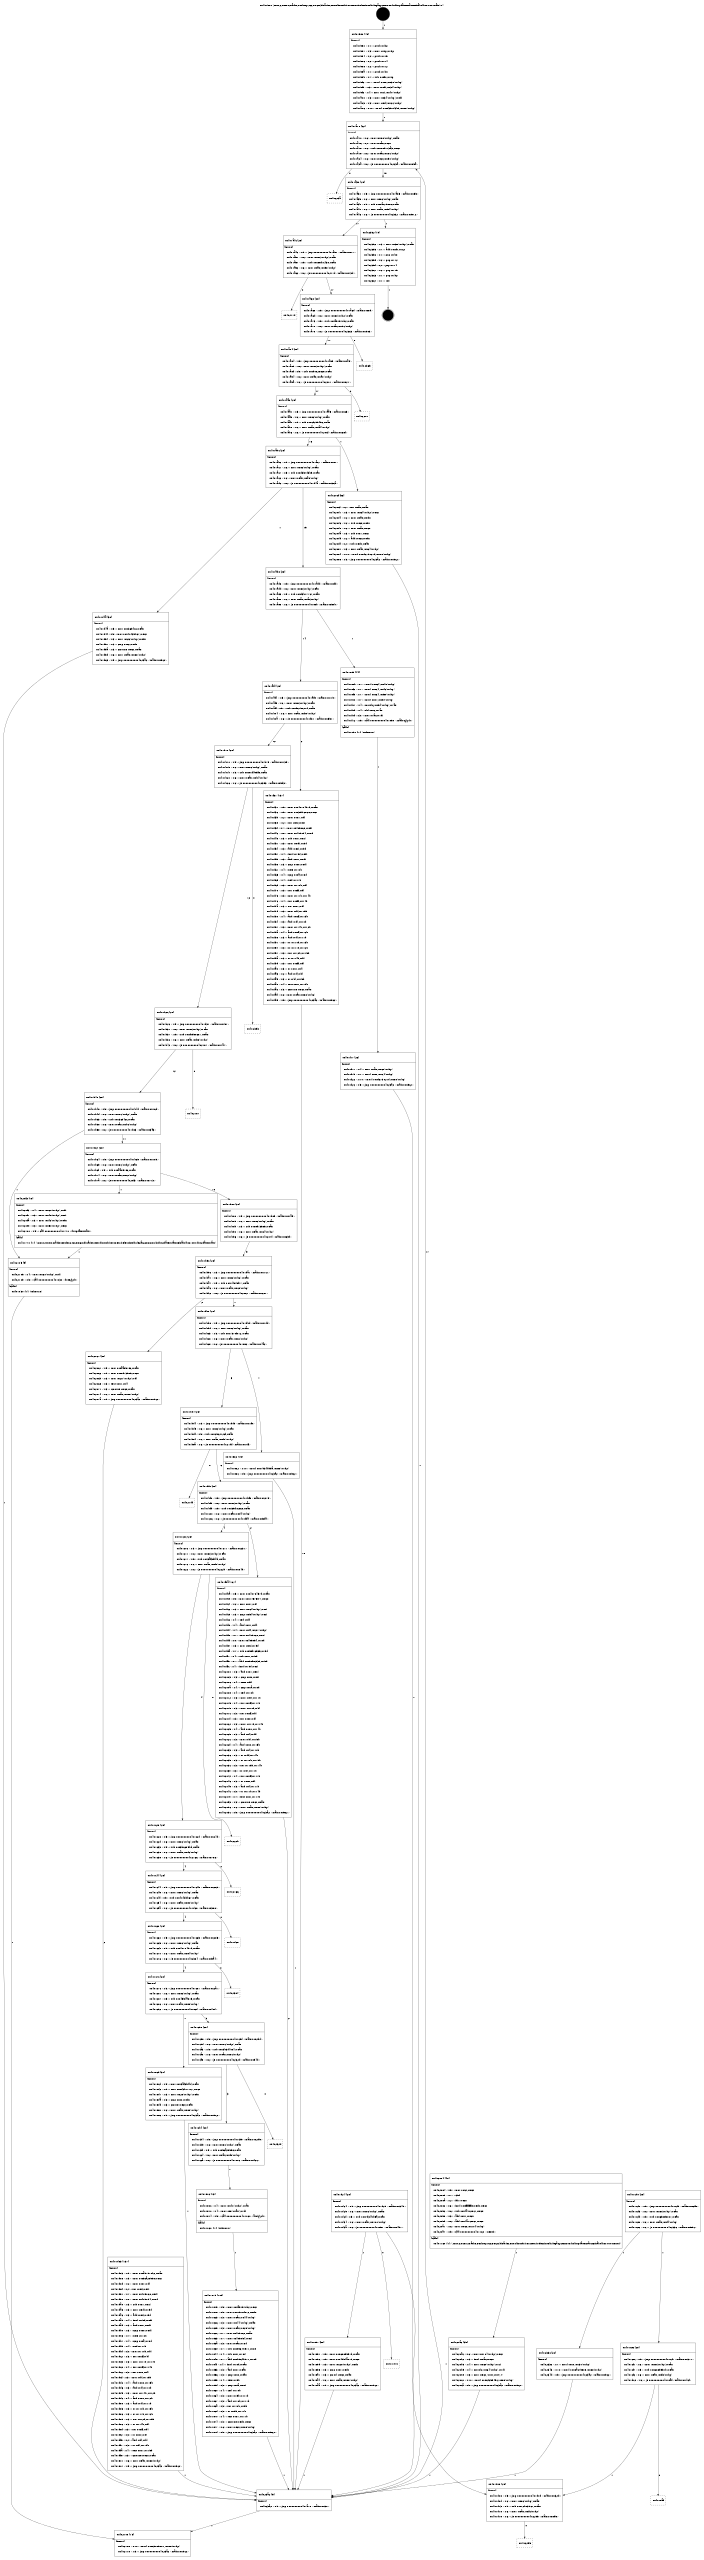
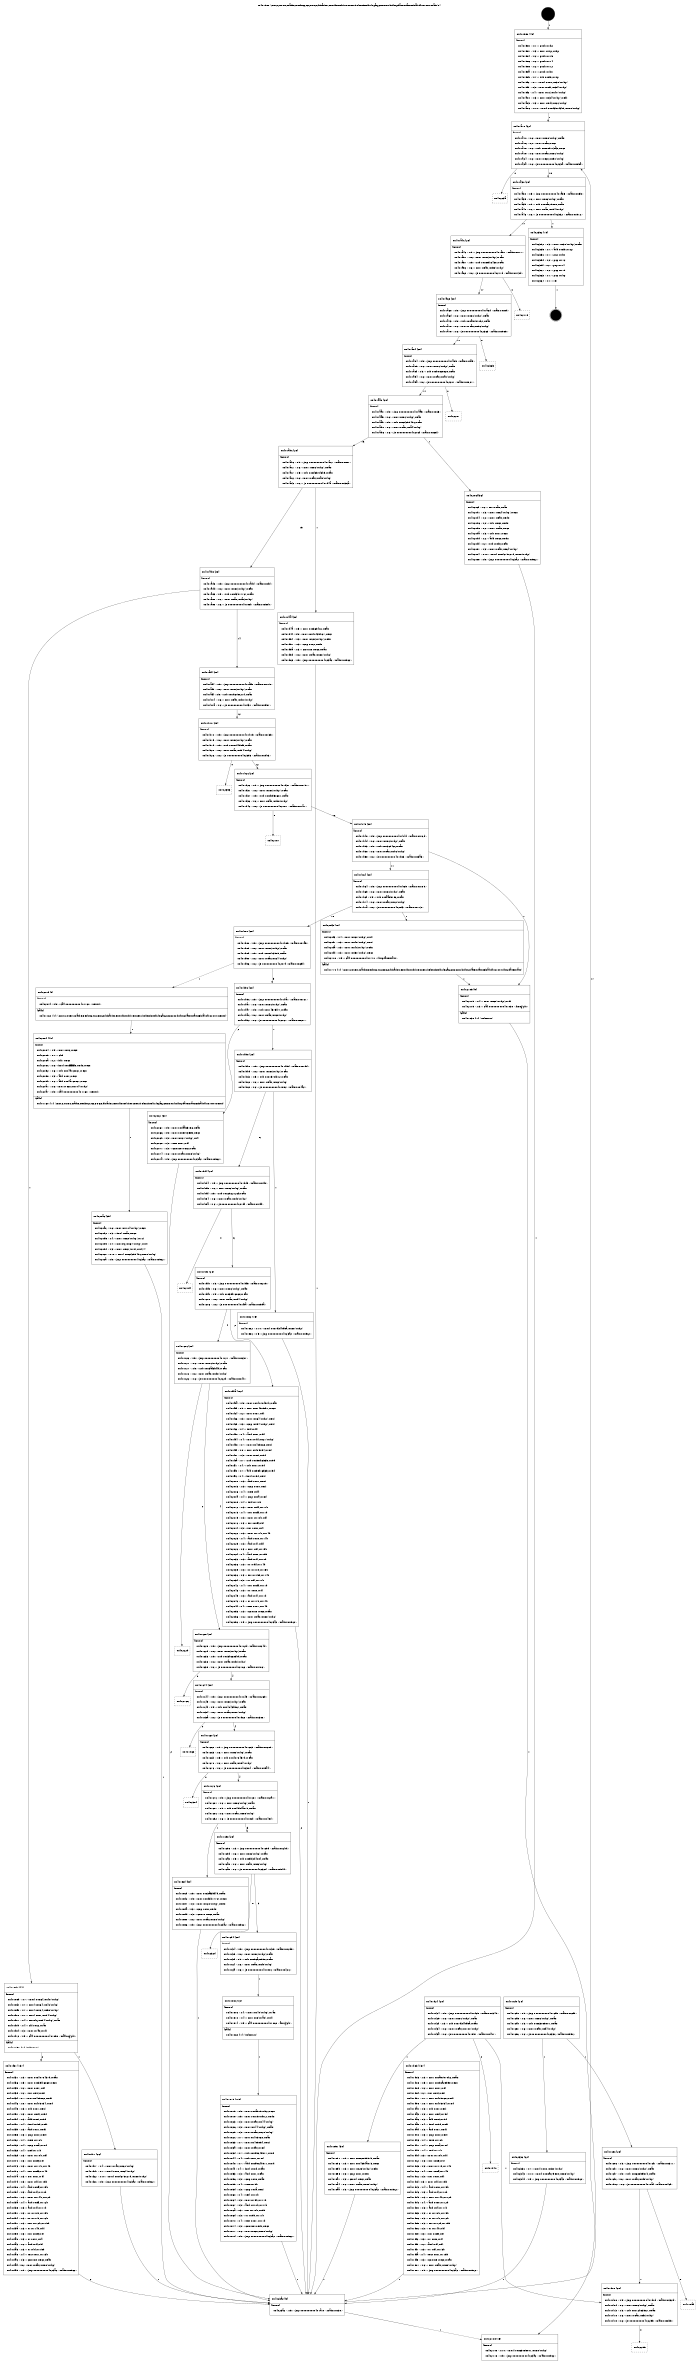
edge "0x401af4 [28]" -> "0x401f31 [137]": now "0x401eeb [44]" -> "0x401f31 [137]"
node "0x40207f [5]": added
edge "0x401f31 [137]" -> "0x4023a2 [5]": label " 18" -> " 2"
